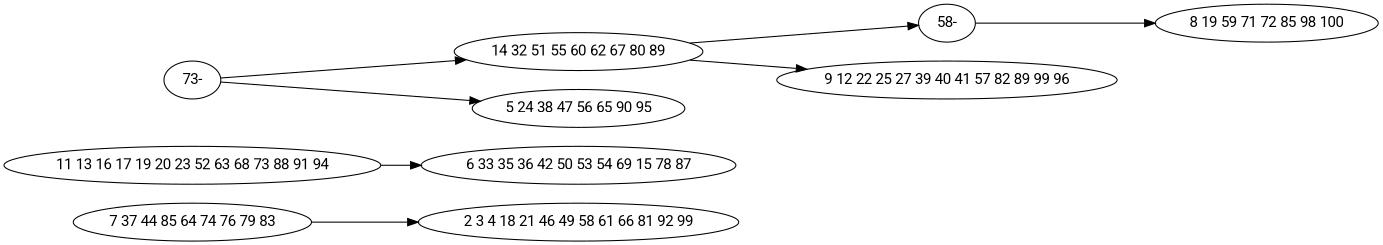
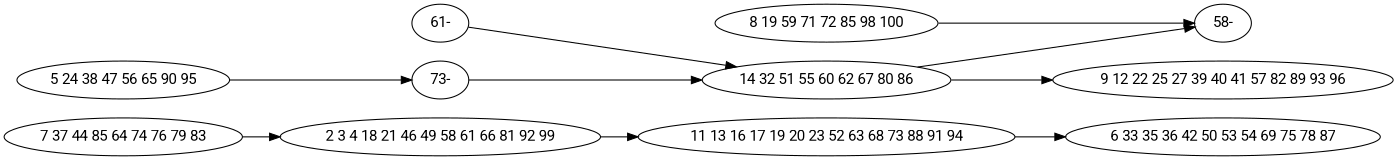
node "61-": added
edge "58-" -> "8 19 59 71 72 85 98 100": reversed
node "14 32 51 55 60 62 67 80 89": label "14 32 51 55 60 62 67 80 89" -> "14 32 51 55 60 62 67 80 86"
node "9 12 22 25 27 39 40 41 57 82 89 99 96": label "9 12 22 25 27 39 40 41 57 82 89 99 96" -> "9 12 22 25 27 39 40 41 57 82 89 93 96"
edge "73-" -> "5 24 38 47 56 65 90 95": reversed
edge "2 3 4 18 21 46 49 58 61 66 81 92 99" -> "11 13 16 17 19 20 23 52 63 68 73 88 91 94": added
node "6 33 35 36 42 50 53 54 69 15 78 87": label "6 33 35 36 42 50 53 54 69 15 78 87" -> "6 33 35 36 42 50 53 54 69 75 78 87"
